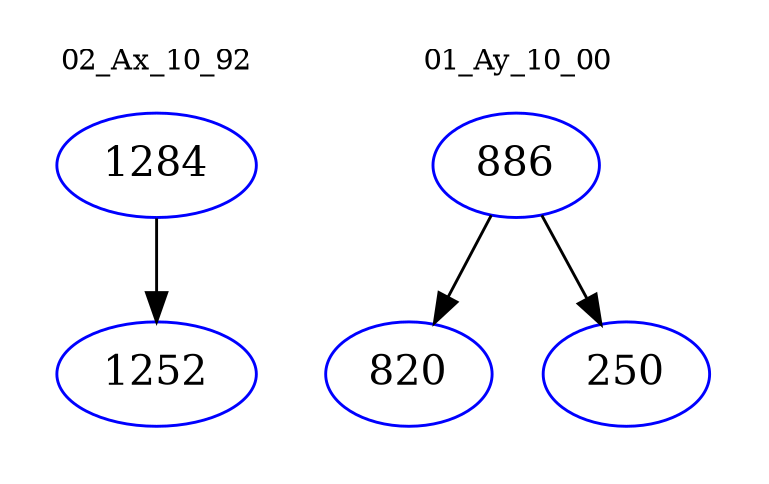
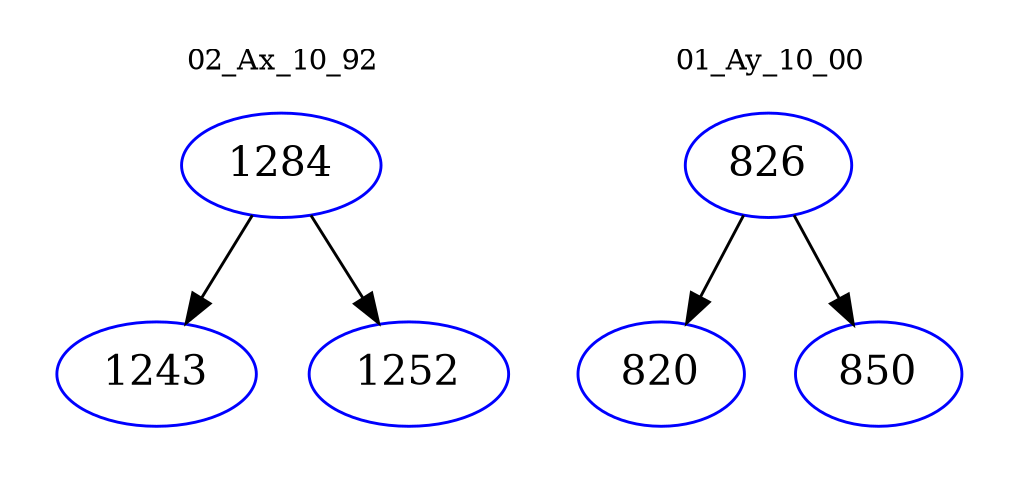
node "886": label "886" -> "826"
node "1243": added
node "250": label "250" -> "850"
